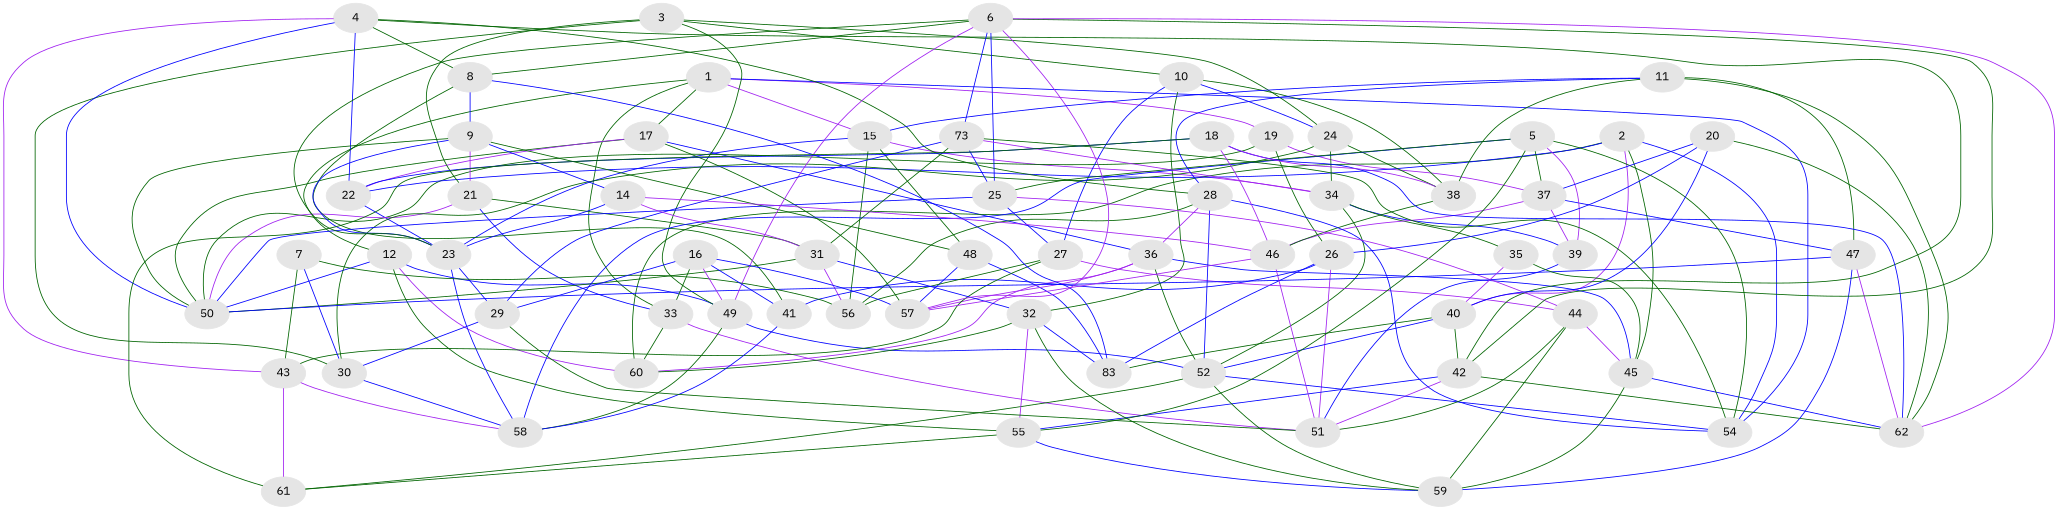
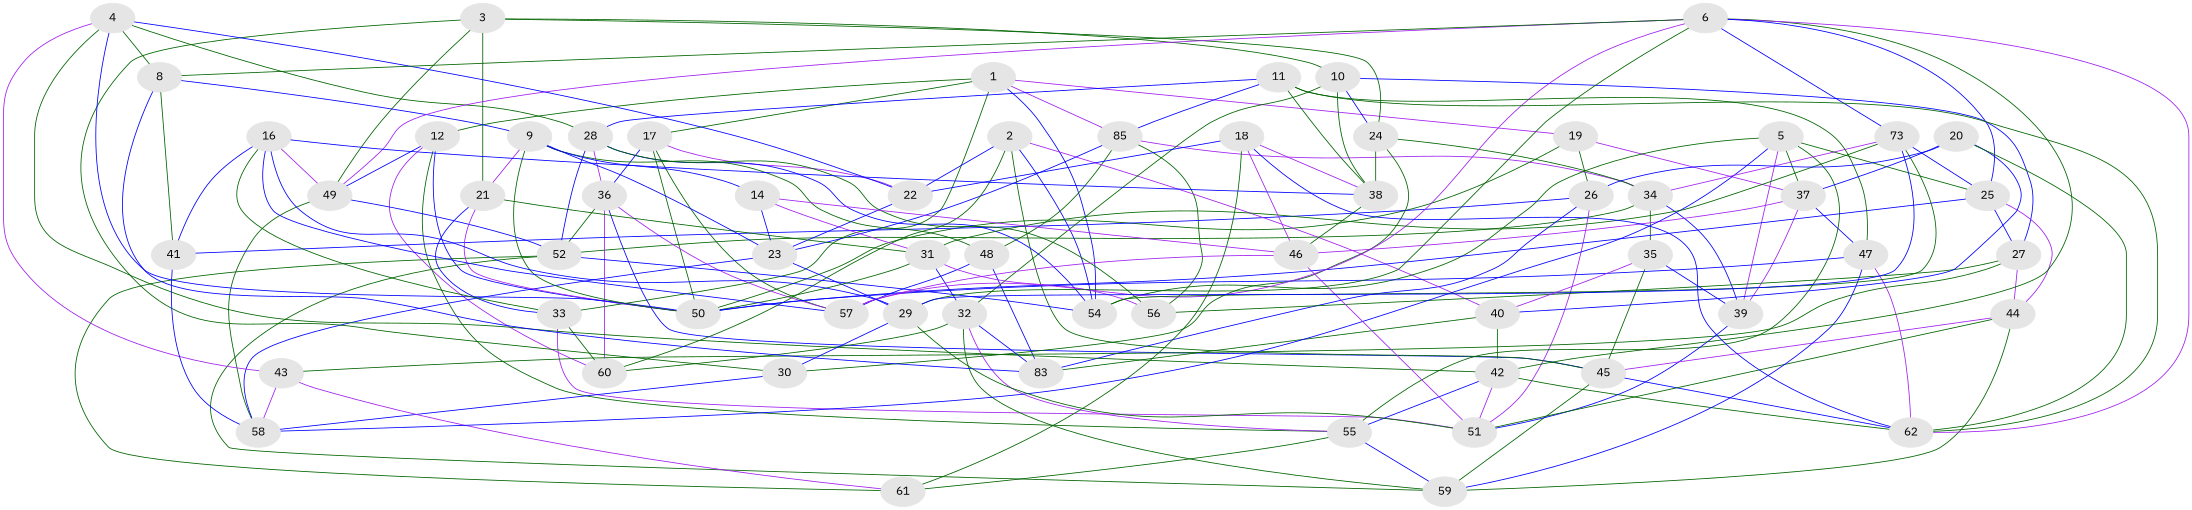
edge "6" -- "23": now "6" -- "29"
node "15": label "15" -> "85"
edge "16" -- "38": added
node "7": removed
edge "35" -- "39": added
edge "40" -- "52": removed
